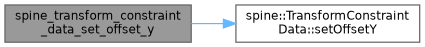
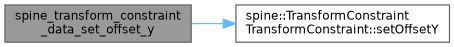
node "spine::TransformConstraint Data::setOffsetY": label "spine::TransformConstraint Data::setOffsetY" -> "spine::TransformConstraint TransformConstraint::setOffsetY"
